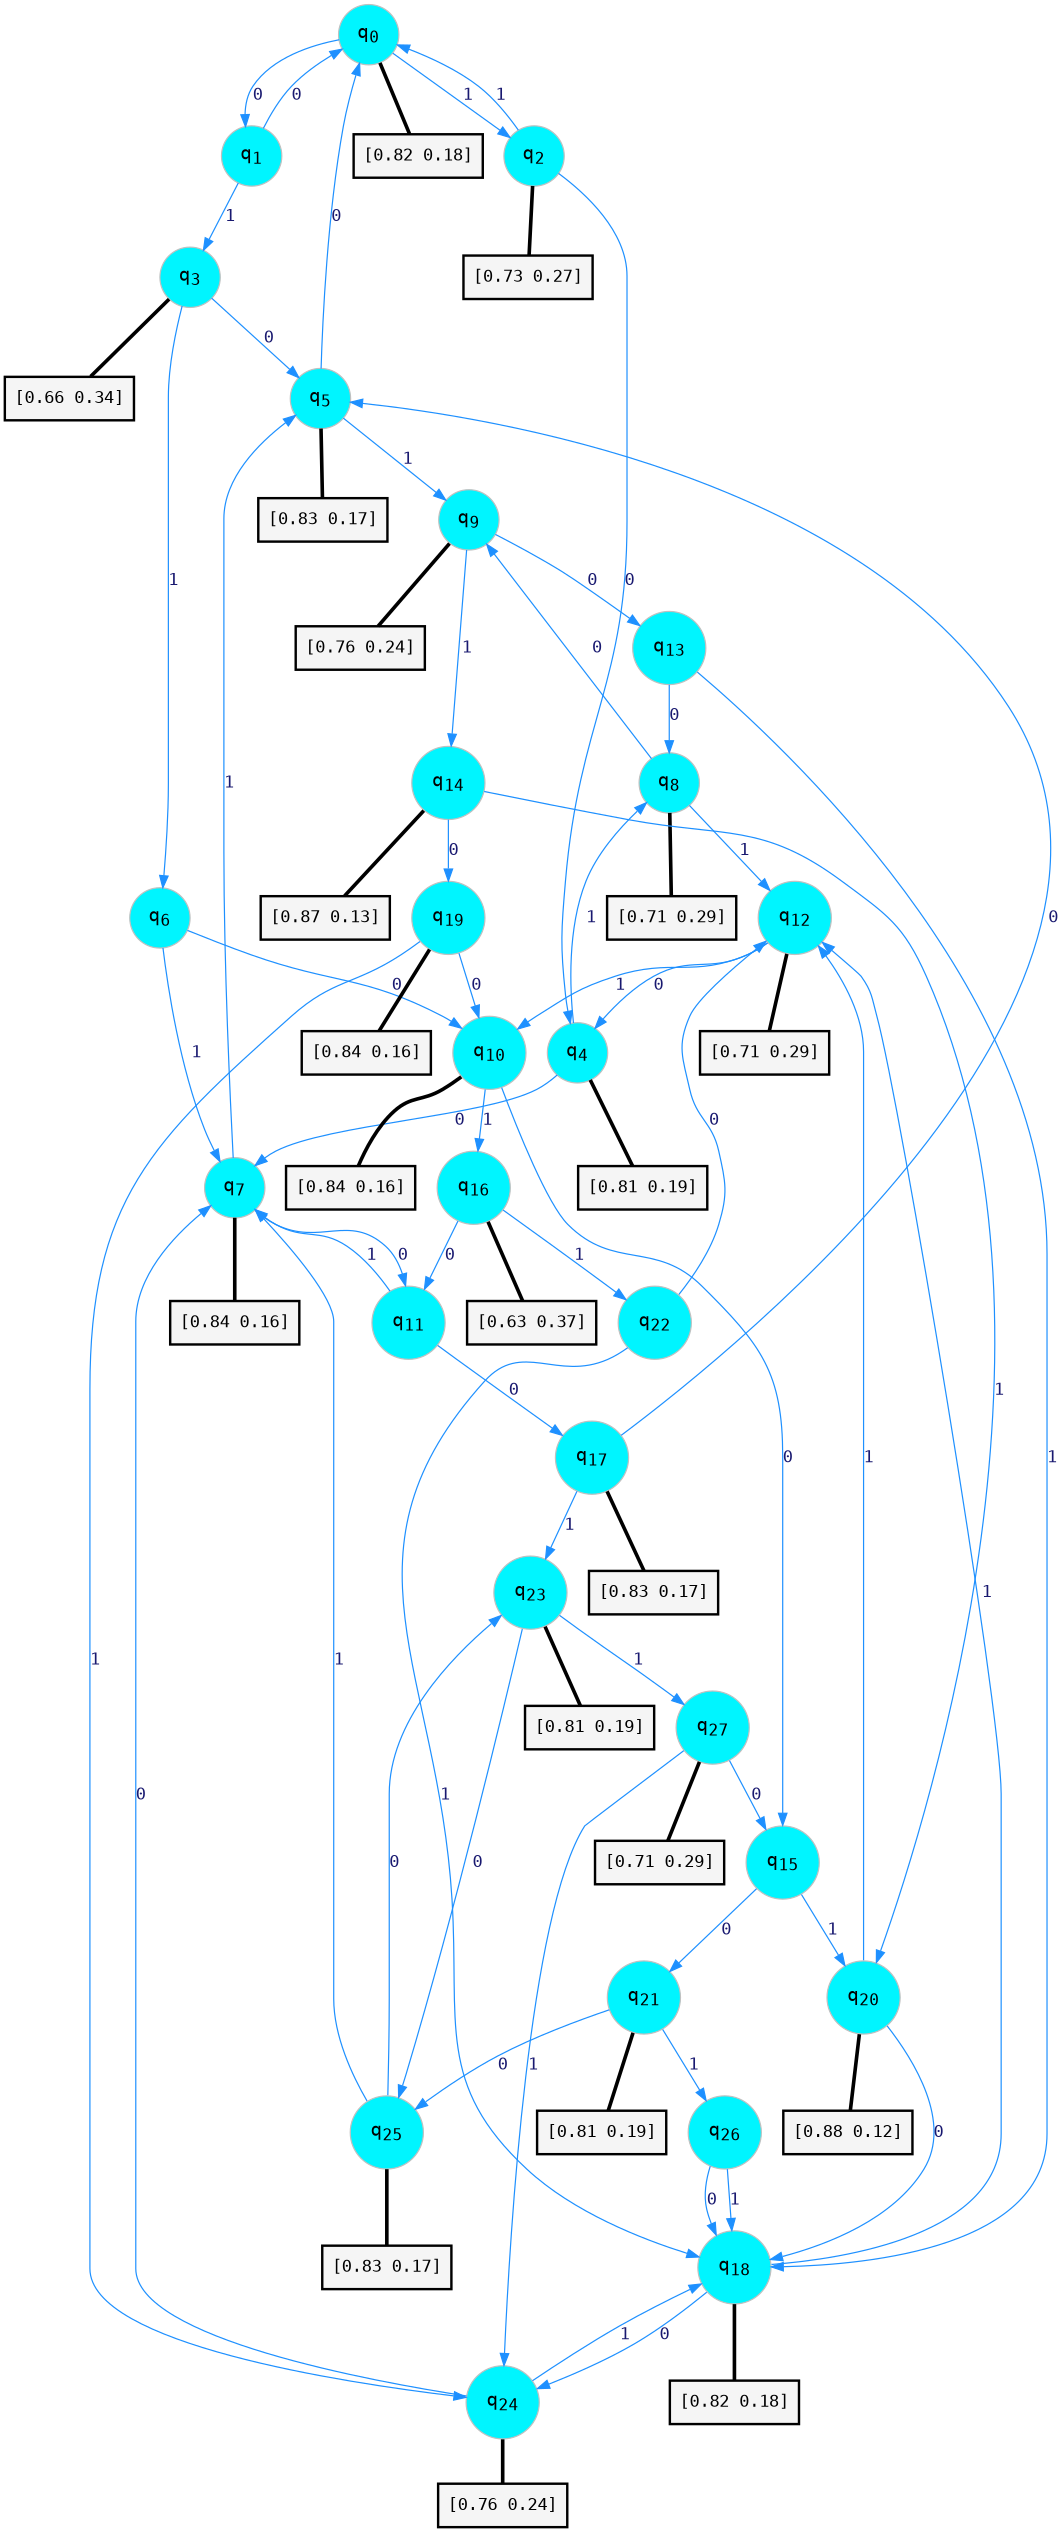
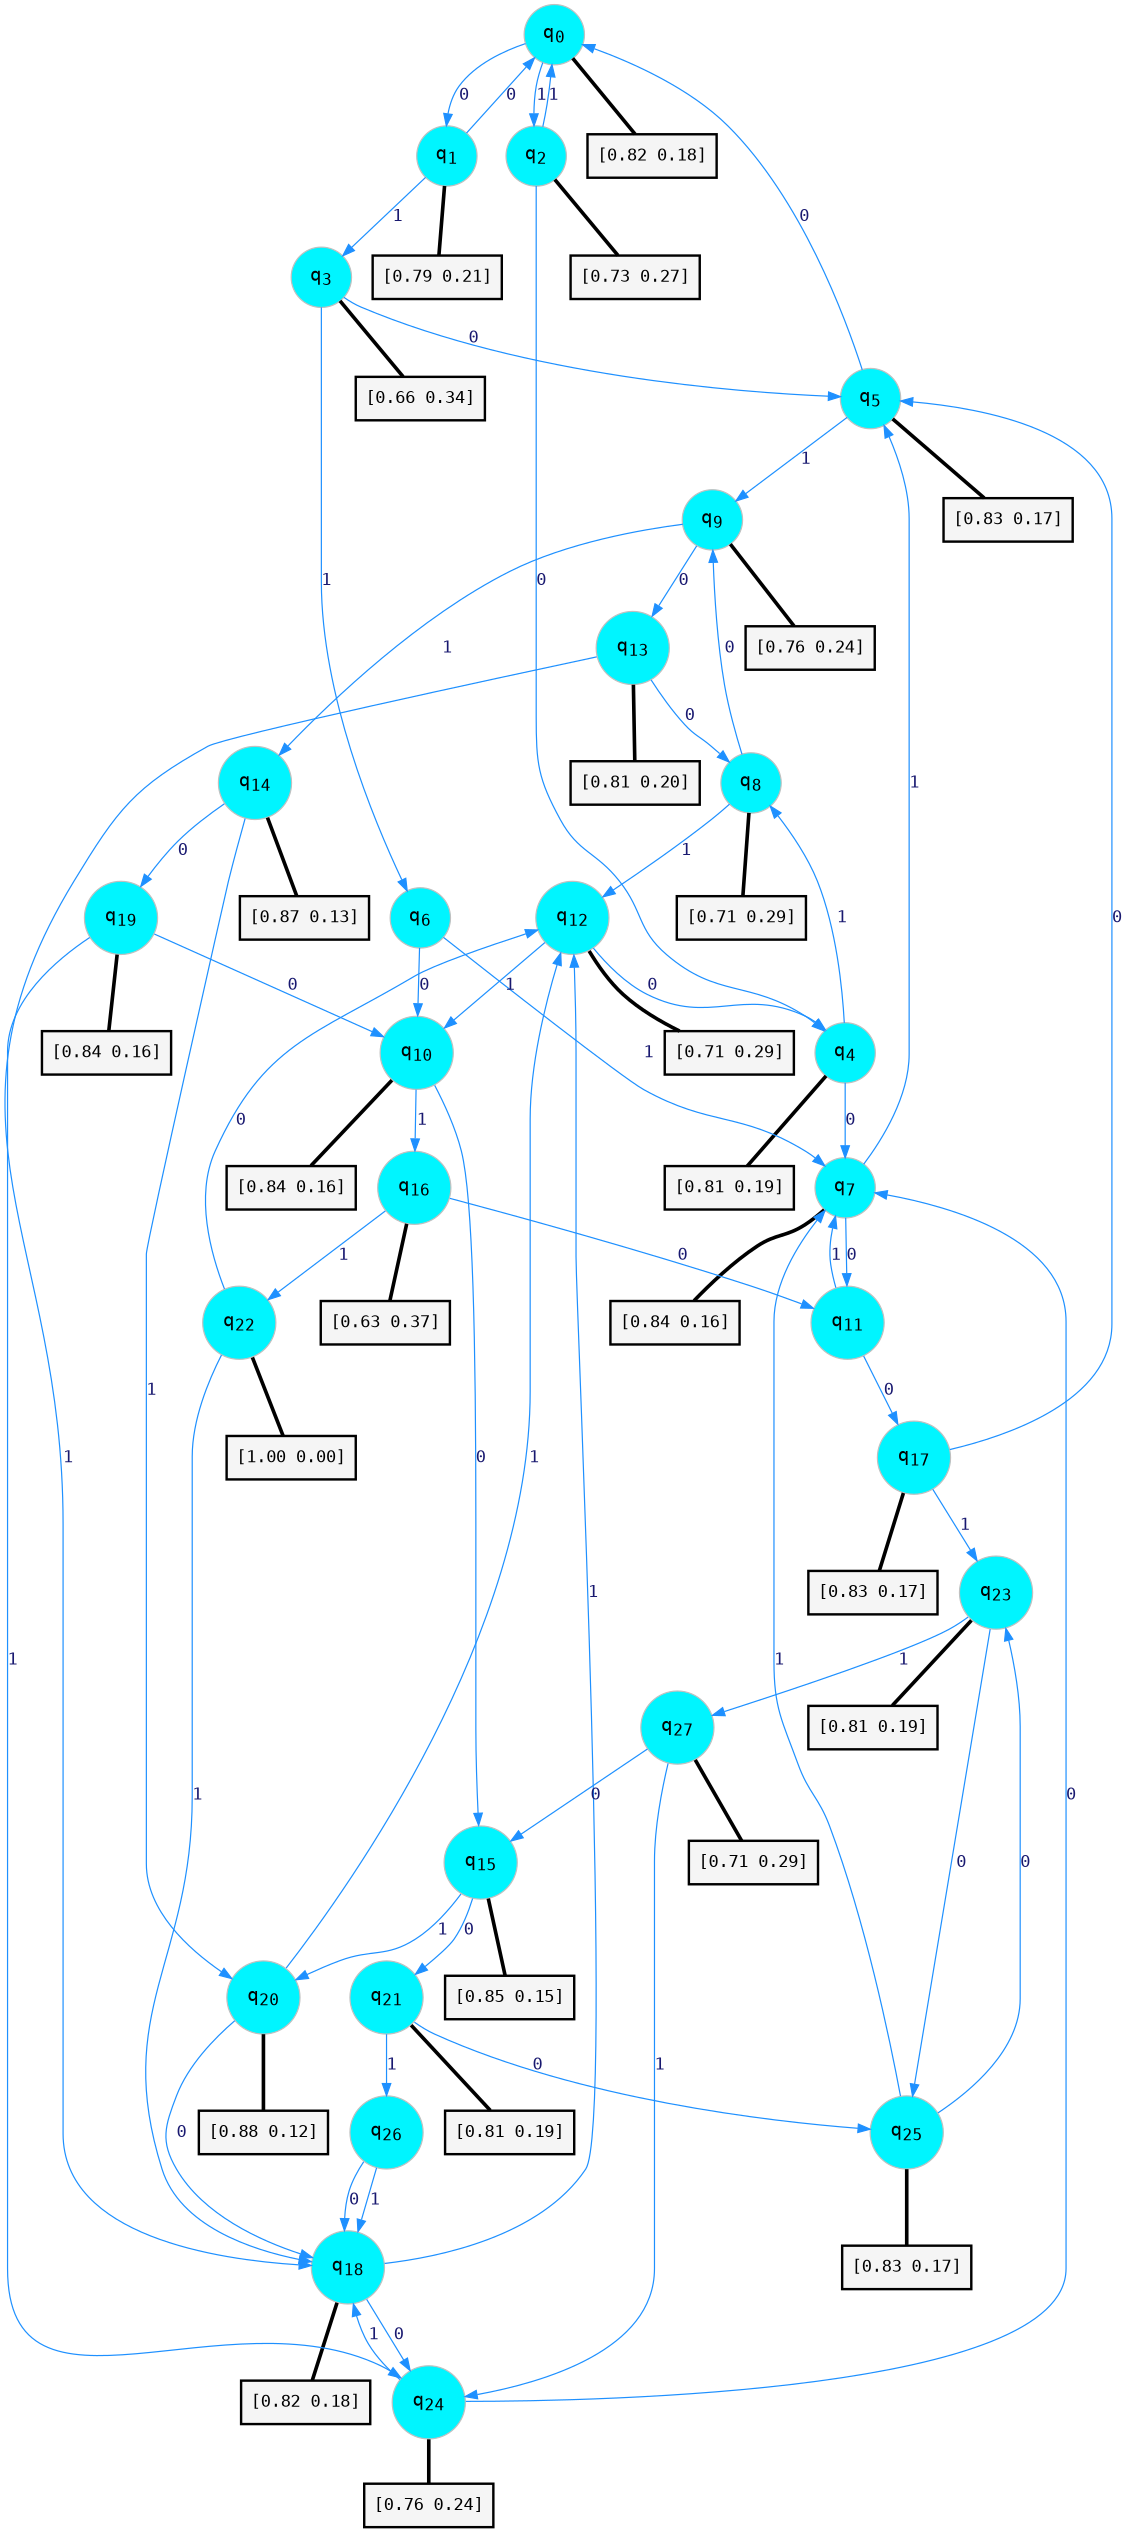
node "[0.79 0.21]": added
node "[0.81 0.20]": added
node "[1.00 0.00]": added
node "[0.85 0.15]": added
